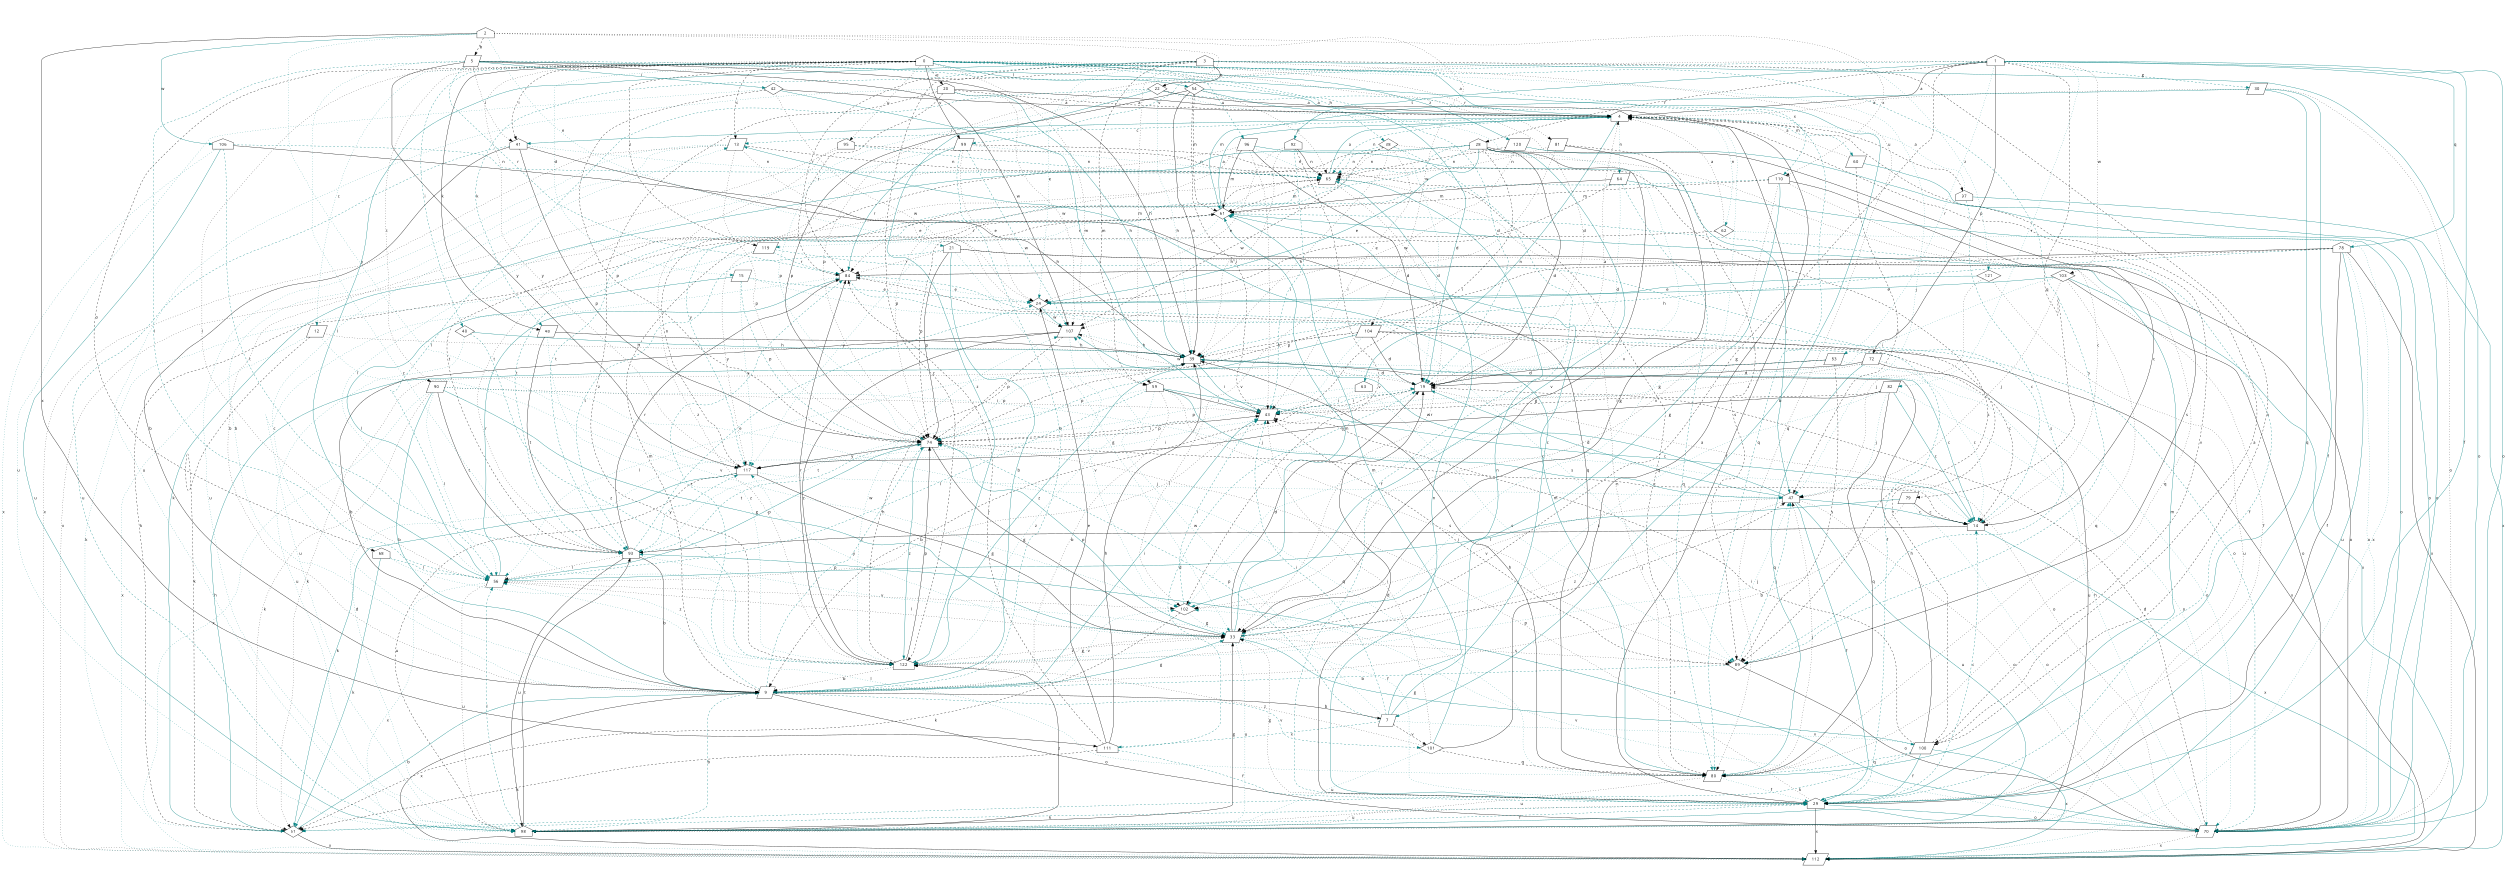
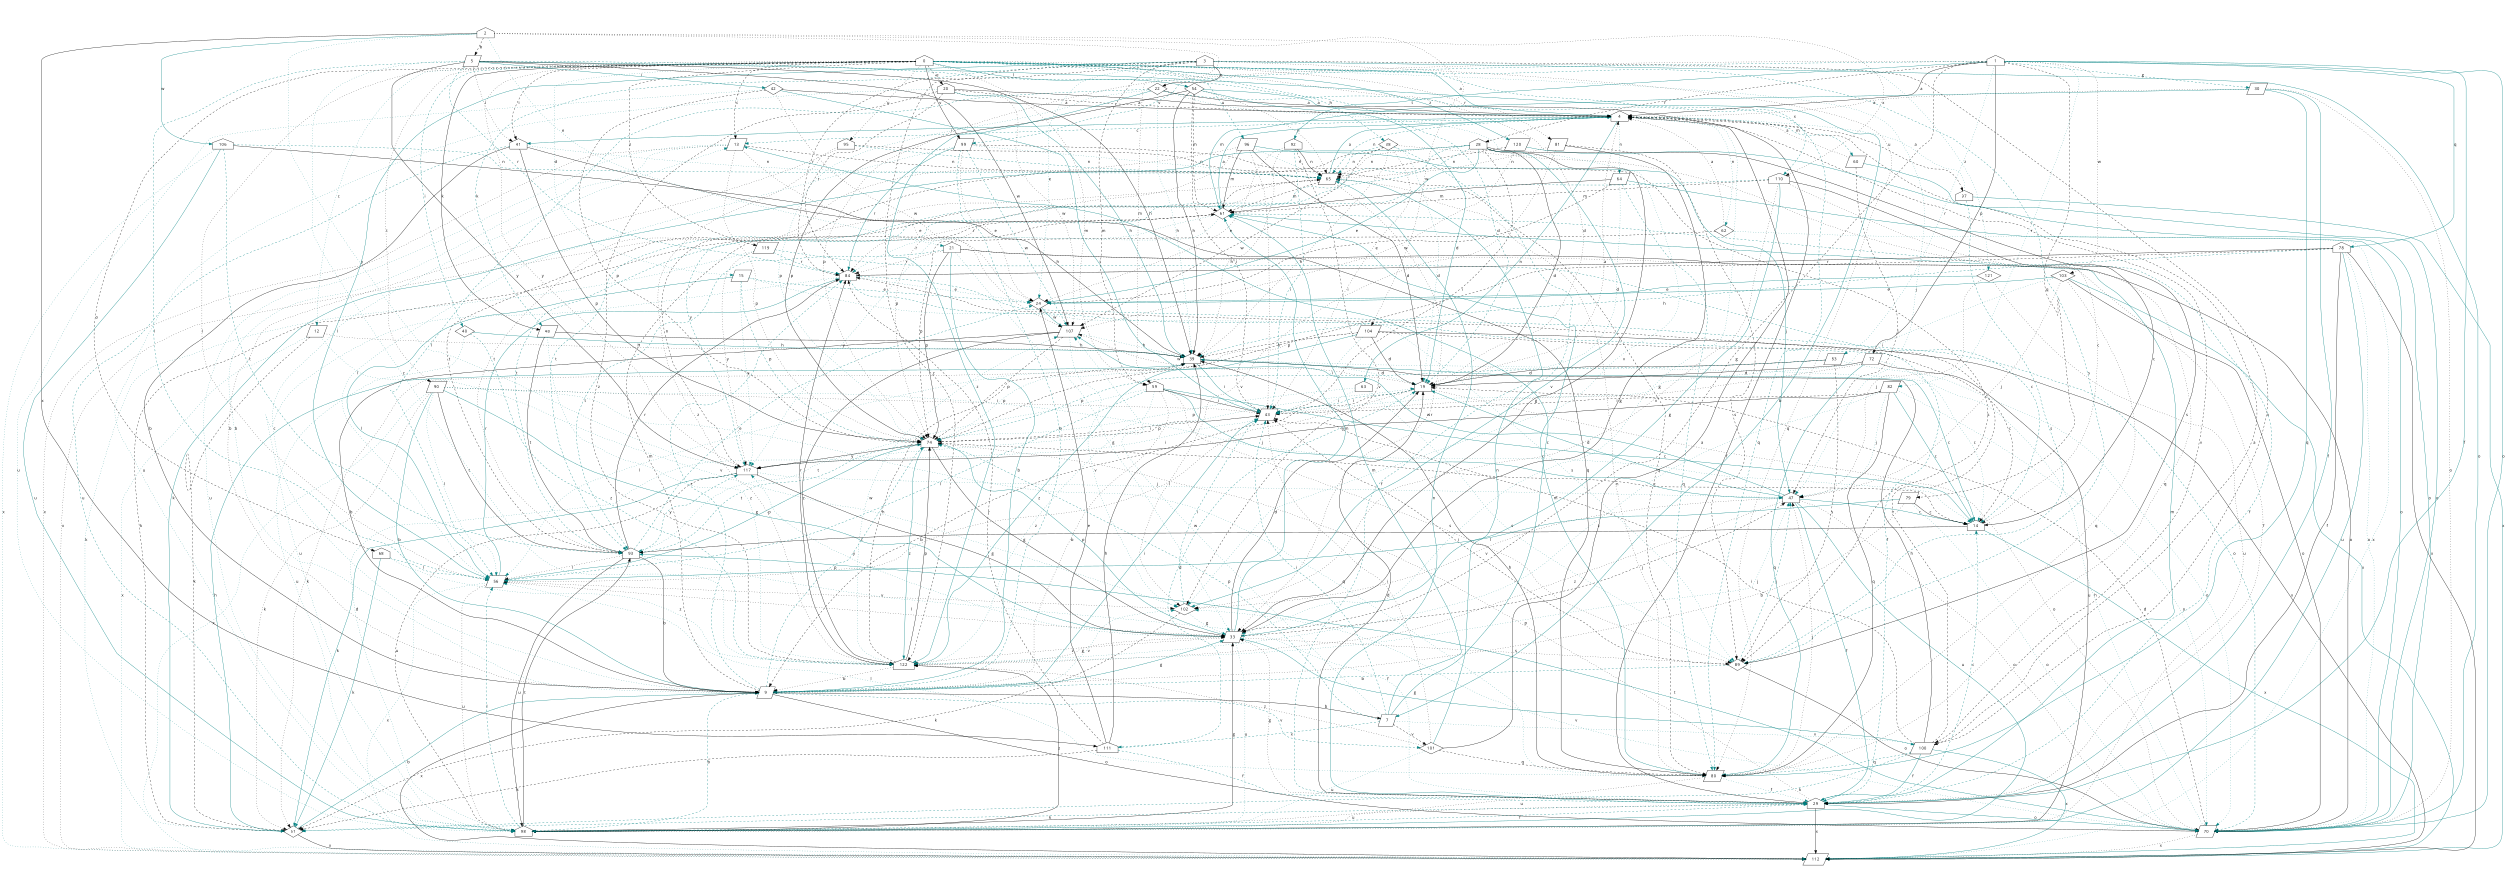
edge "61" -> "119": now "61" -> "84"
